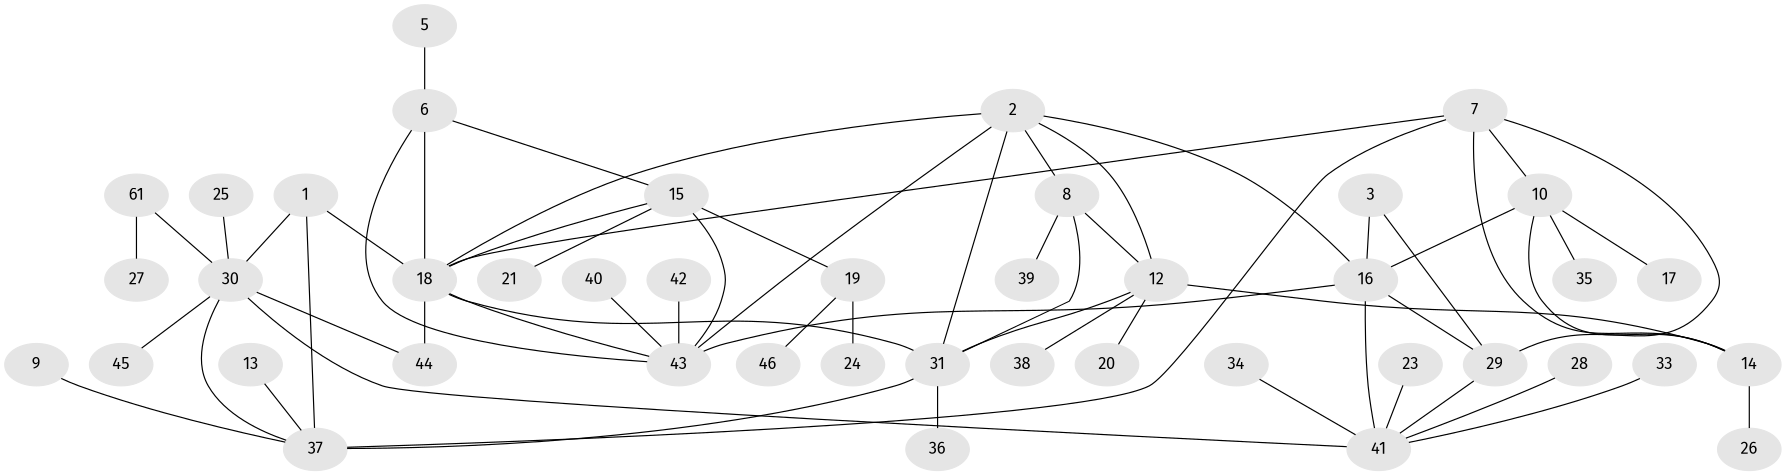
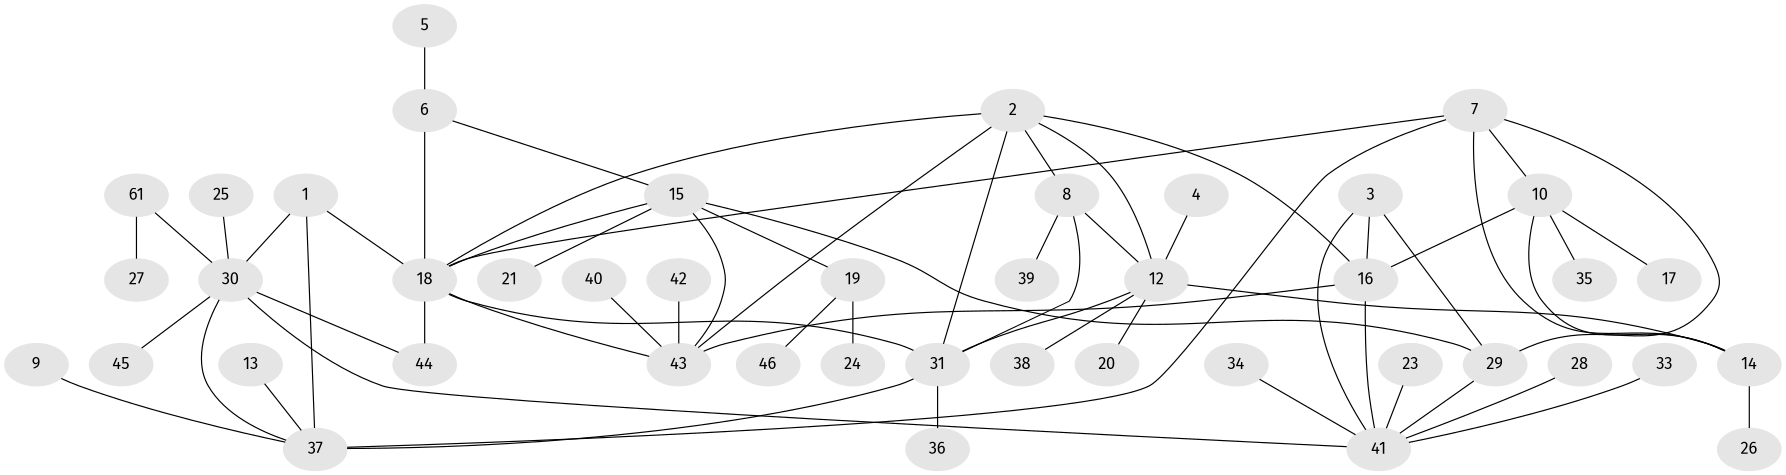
node "4": added
edge "3" -- "41": added
edge "6" -- "43": removed
edge "16" -- "29": now "15" -- "29"
